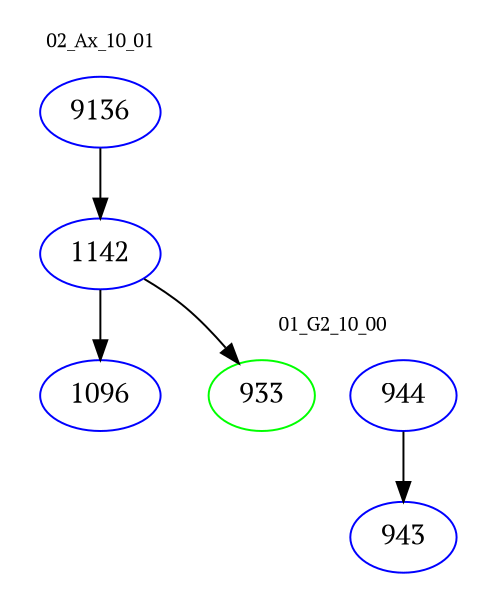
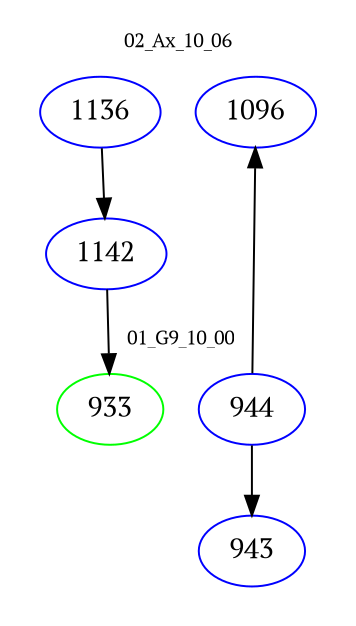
cluster "02_Ax_10_01": label "02_Ax_10_01" -> "02_Ax_10_06"
node "9136": label "9136" -> "1136"
edge "1142" -> "1096": now "944" -> "1096"
cluster "01_G2_10_00": label "01_G2_10_00" -> "01_G9_10_00"
